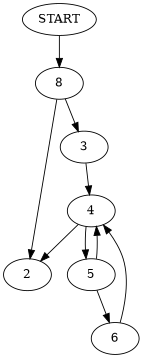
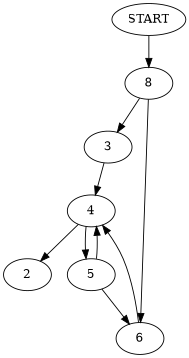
edge "8" -> "2": now "8" -> "6"
